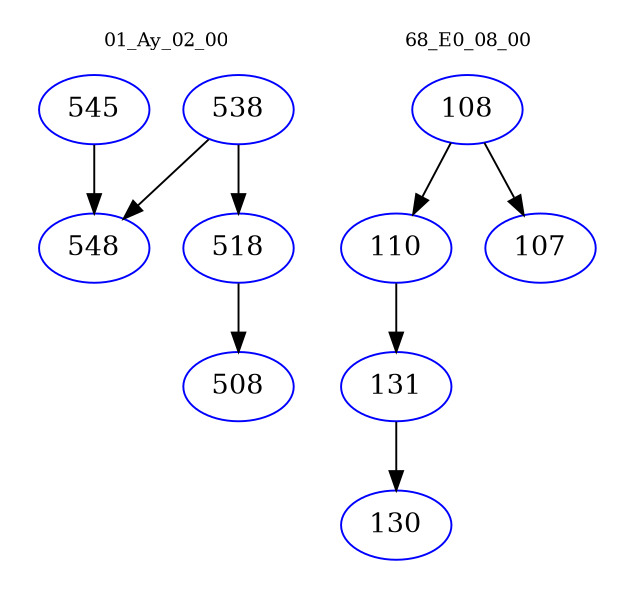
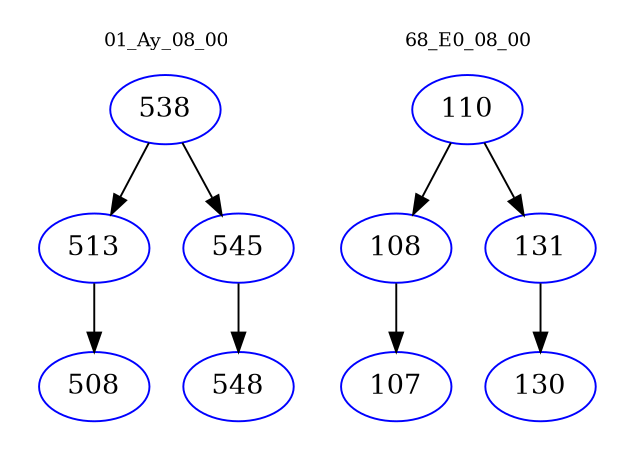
cluster "01_Ay_02_00": label "01_Ay_02_00" -> "01_Ay_08_00"
edge "108" -> "110": reversed
edge "538" -> "548": now "538" -> "545"
node "518": label "518" -> "513"
